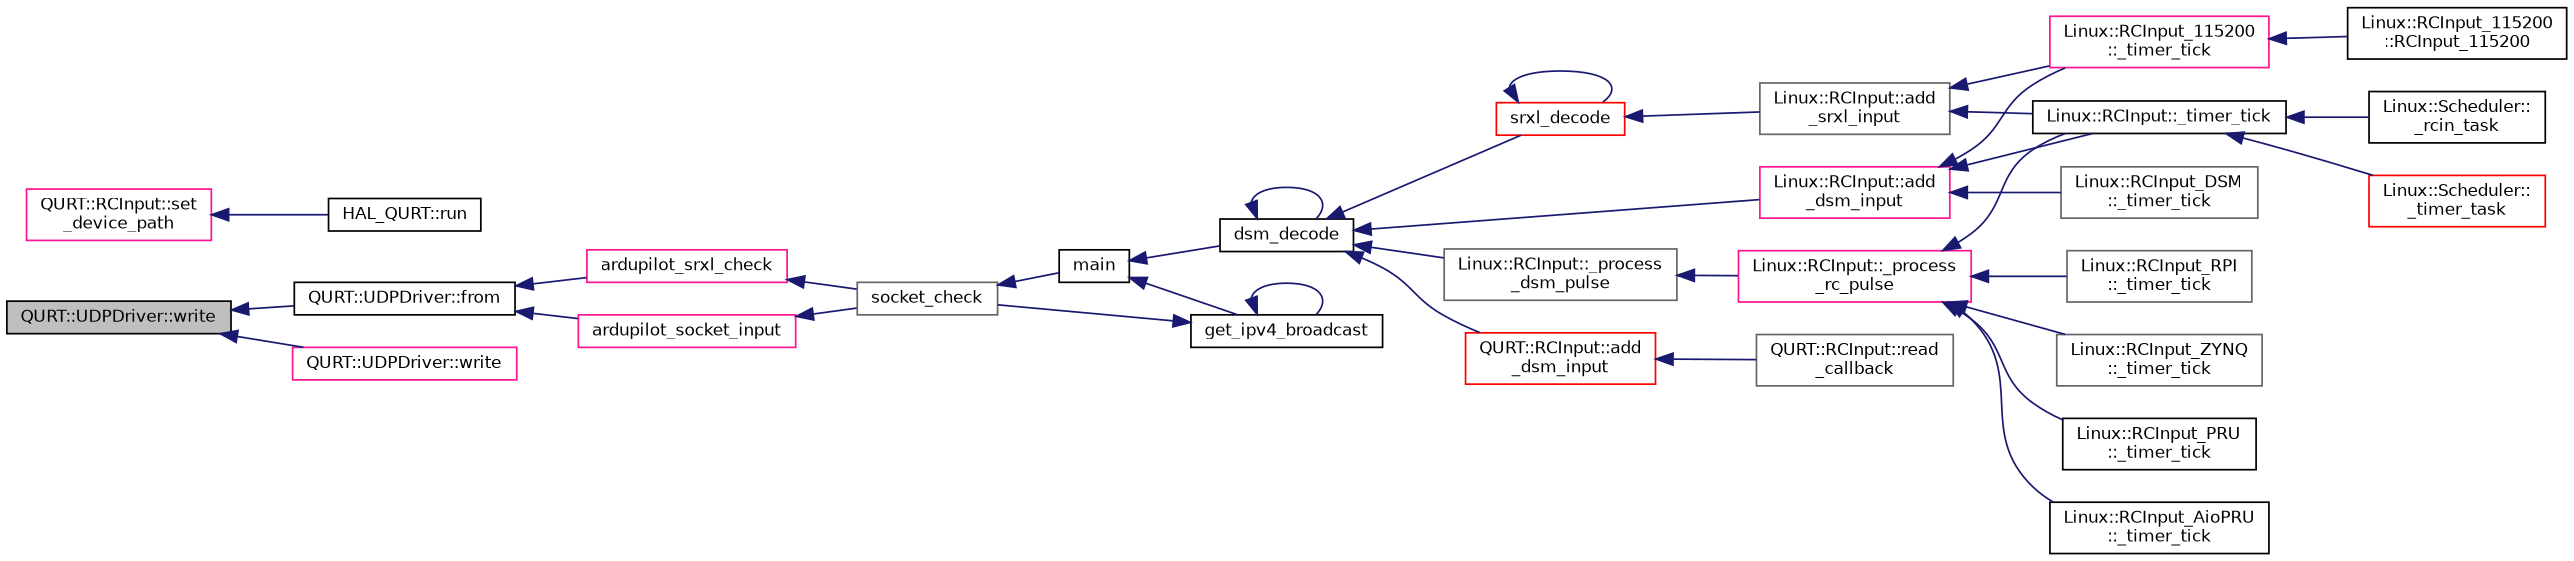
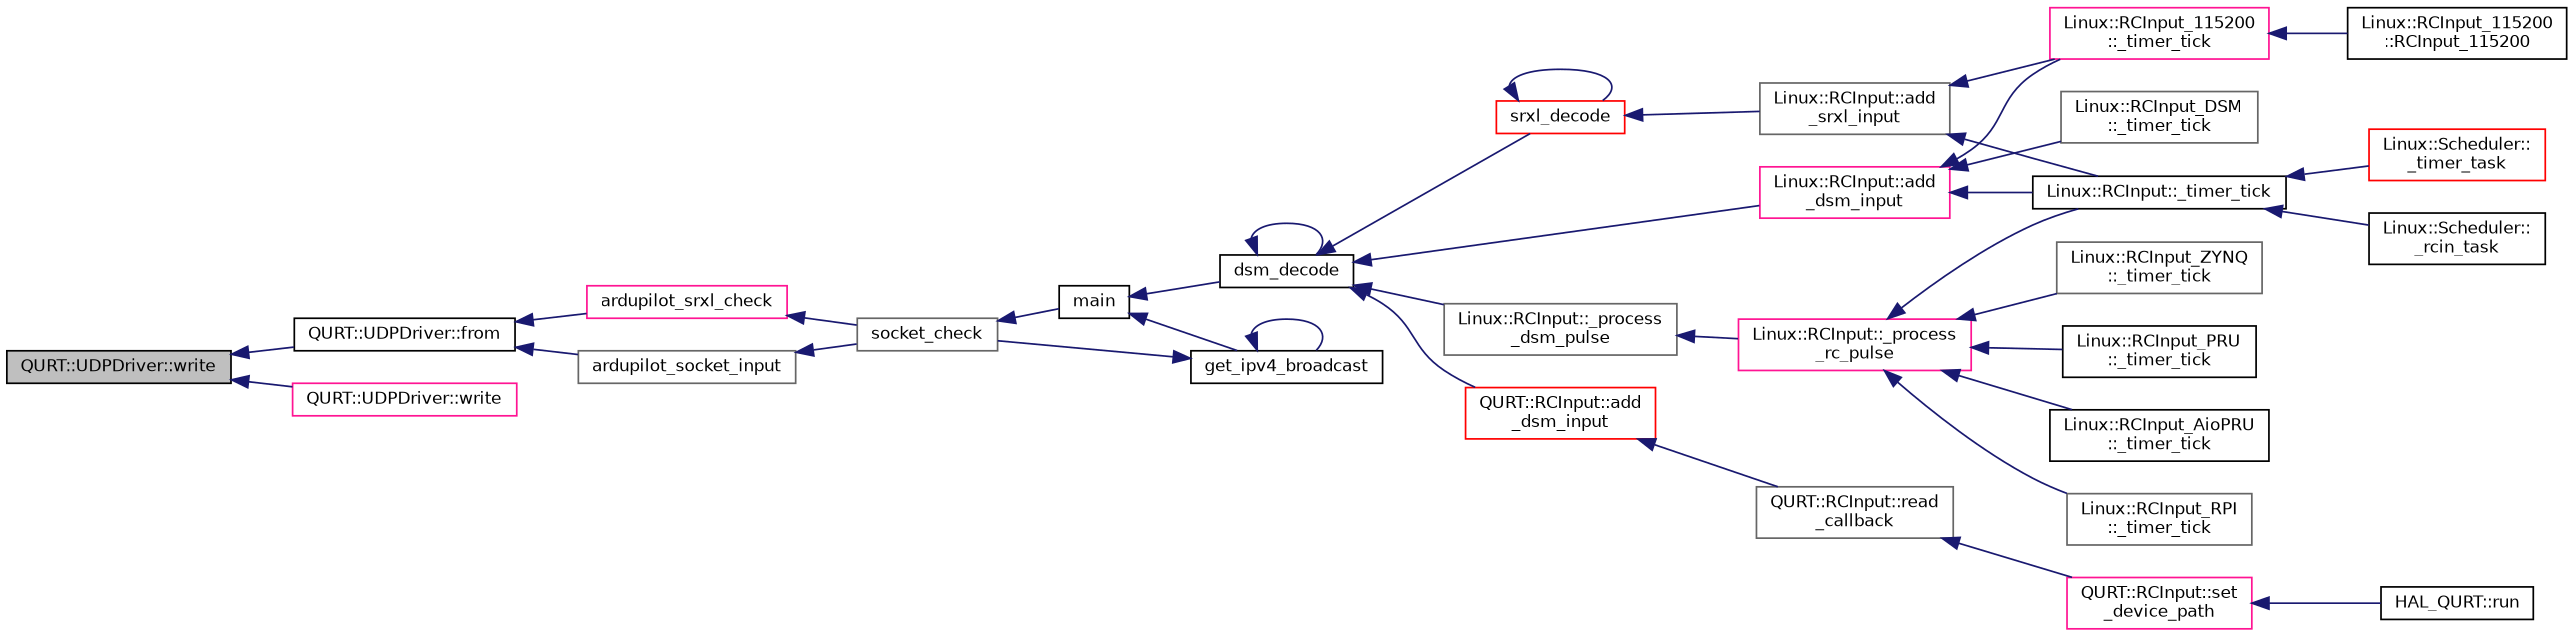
node "ardupilot_socket_input": color deeppink -> gray40
edge "QURT::RCInput::set _device_path" -> "QURT::RCInput::read _callback": added
